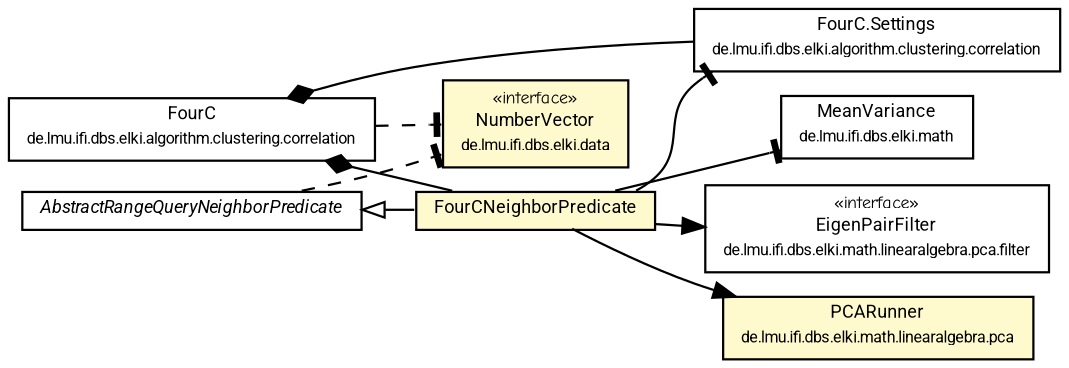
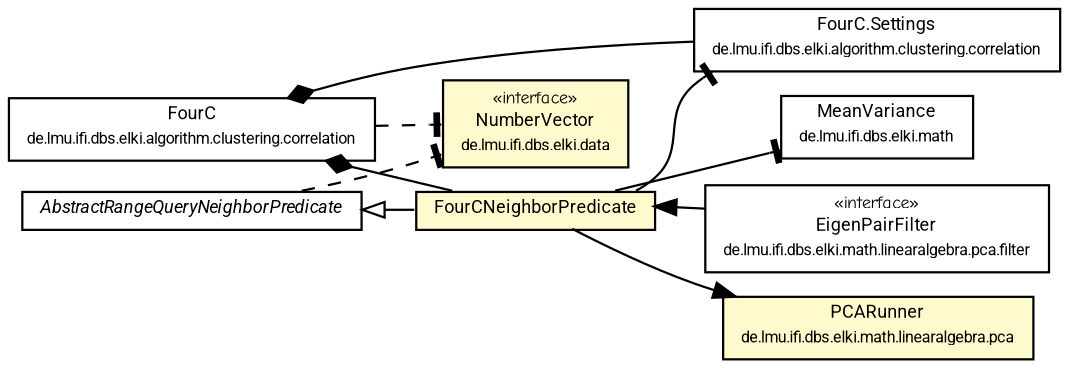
edge "FourCNeighborPredicate" -> "EigenPairFilter": reversed
